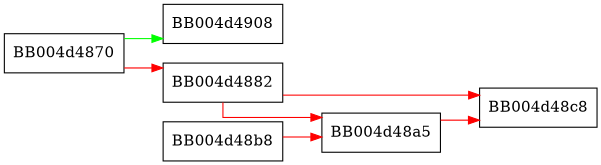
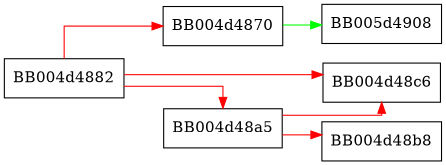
node "BB004d4908": label "BB004d4908" -> "BB005d4908"
edge "BB004d4870" -> "BB004d4882": reversed
node "BB004d48c8": label "BB004d48c8" -> "BB004d48c6"
edge "BB004d48b8" -> "BB004d48a5": reversed
